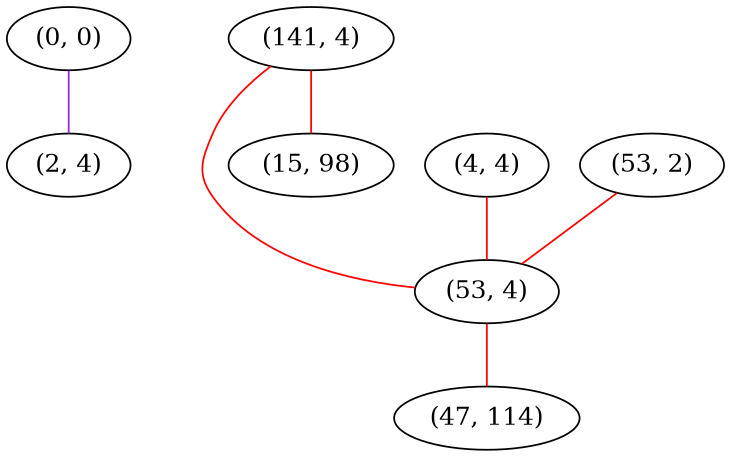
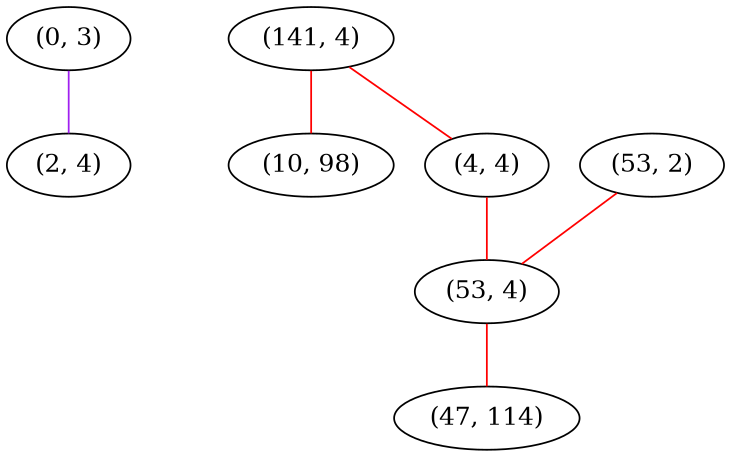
node "(0, 0)": label "(0, 0)" -> "(0, 3)"
node "(15, 98)": label "(15, 98)" -> "(10, 98)"
edge "(141, 4)" -- "(53, 4)": now "(141, 4)" -- "(4, 4)"
